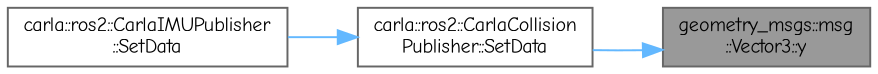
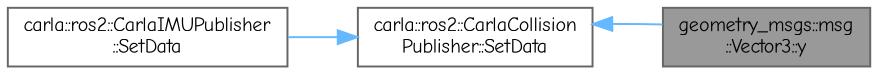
edge "carla::ros2::CarlaCollision Publisher::SetData" -> "geometry_msgs::msg ::Vector3::y": reversed
